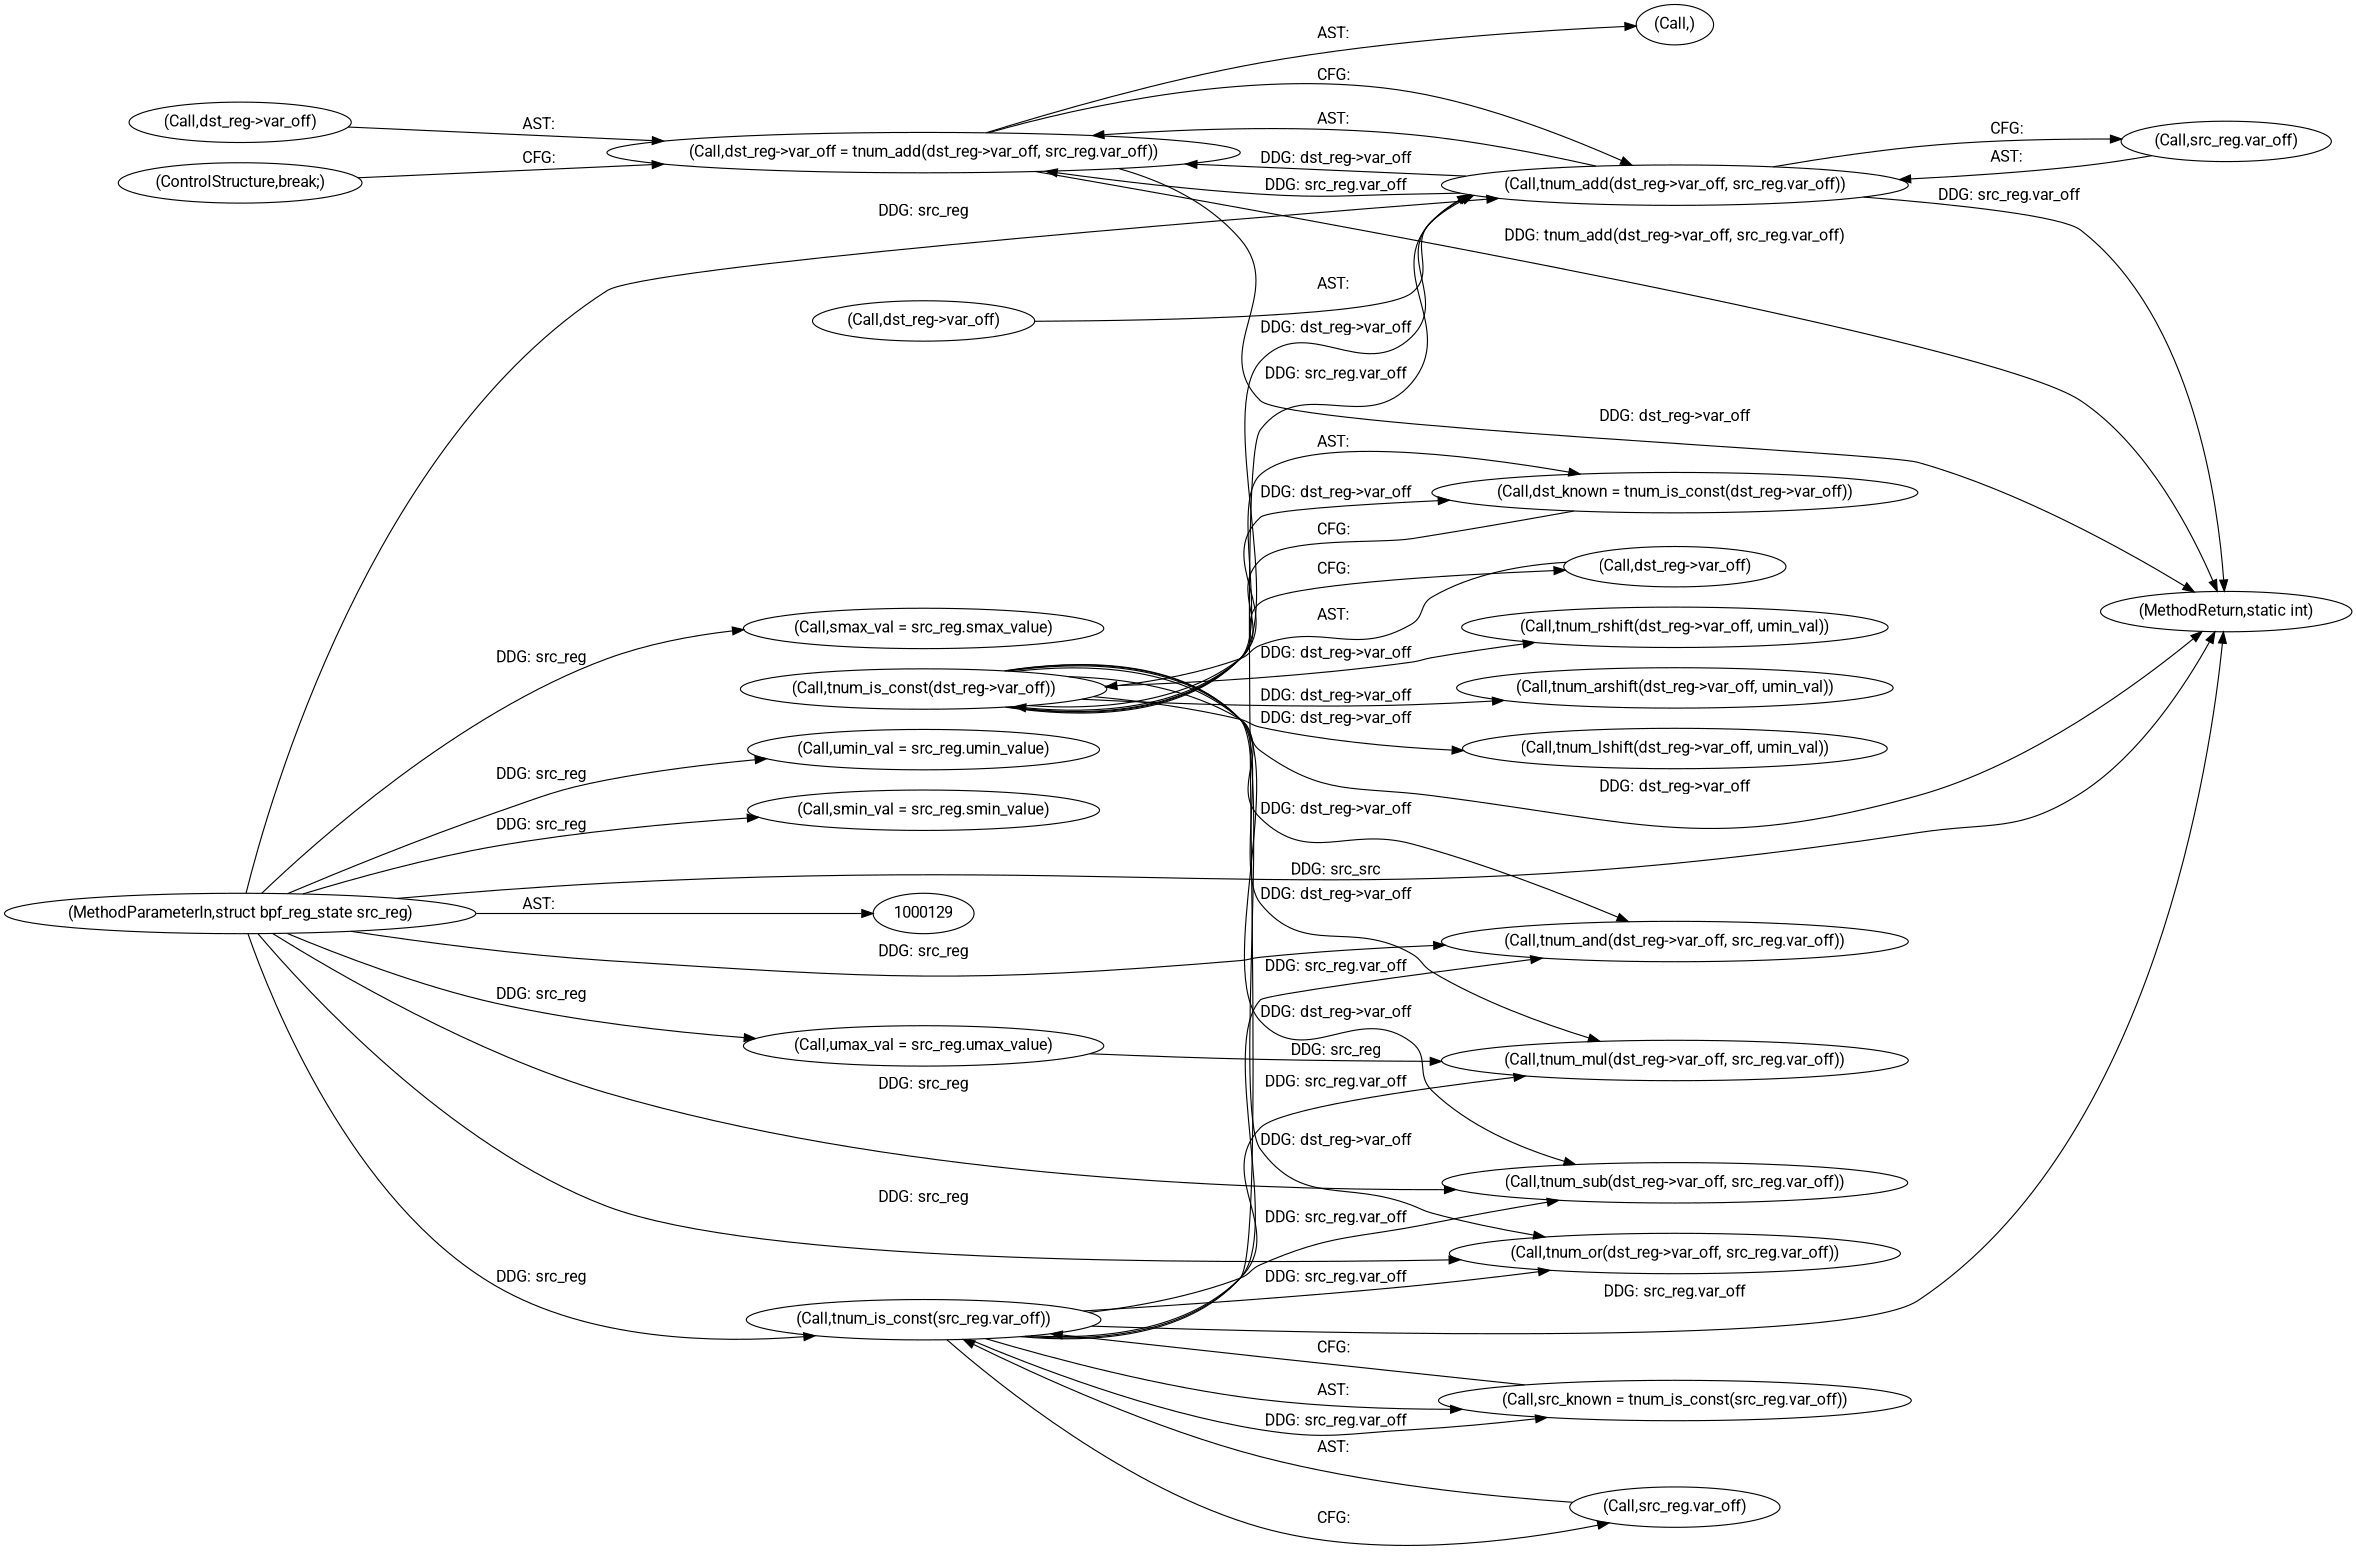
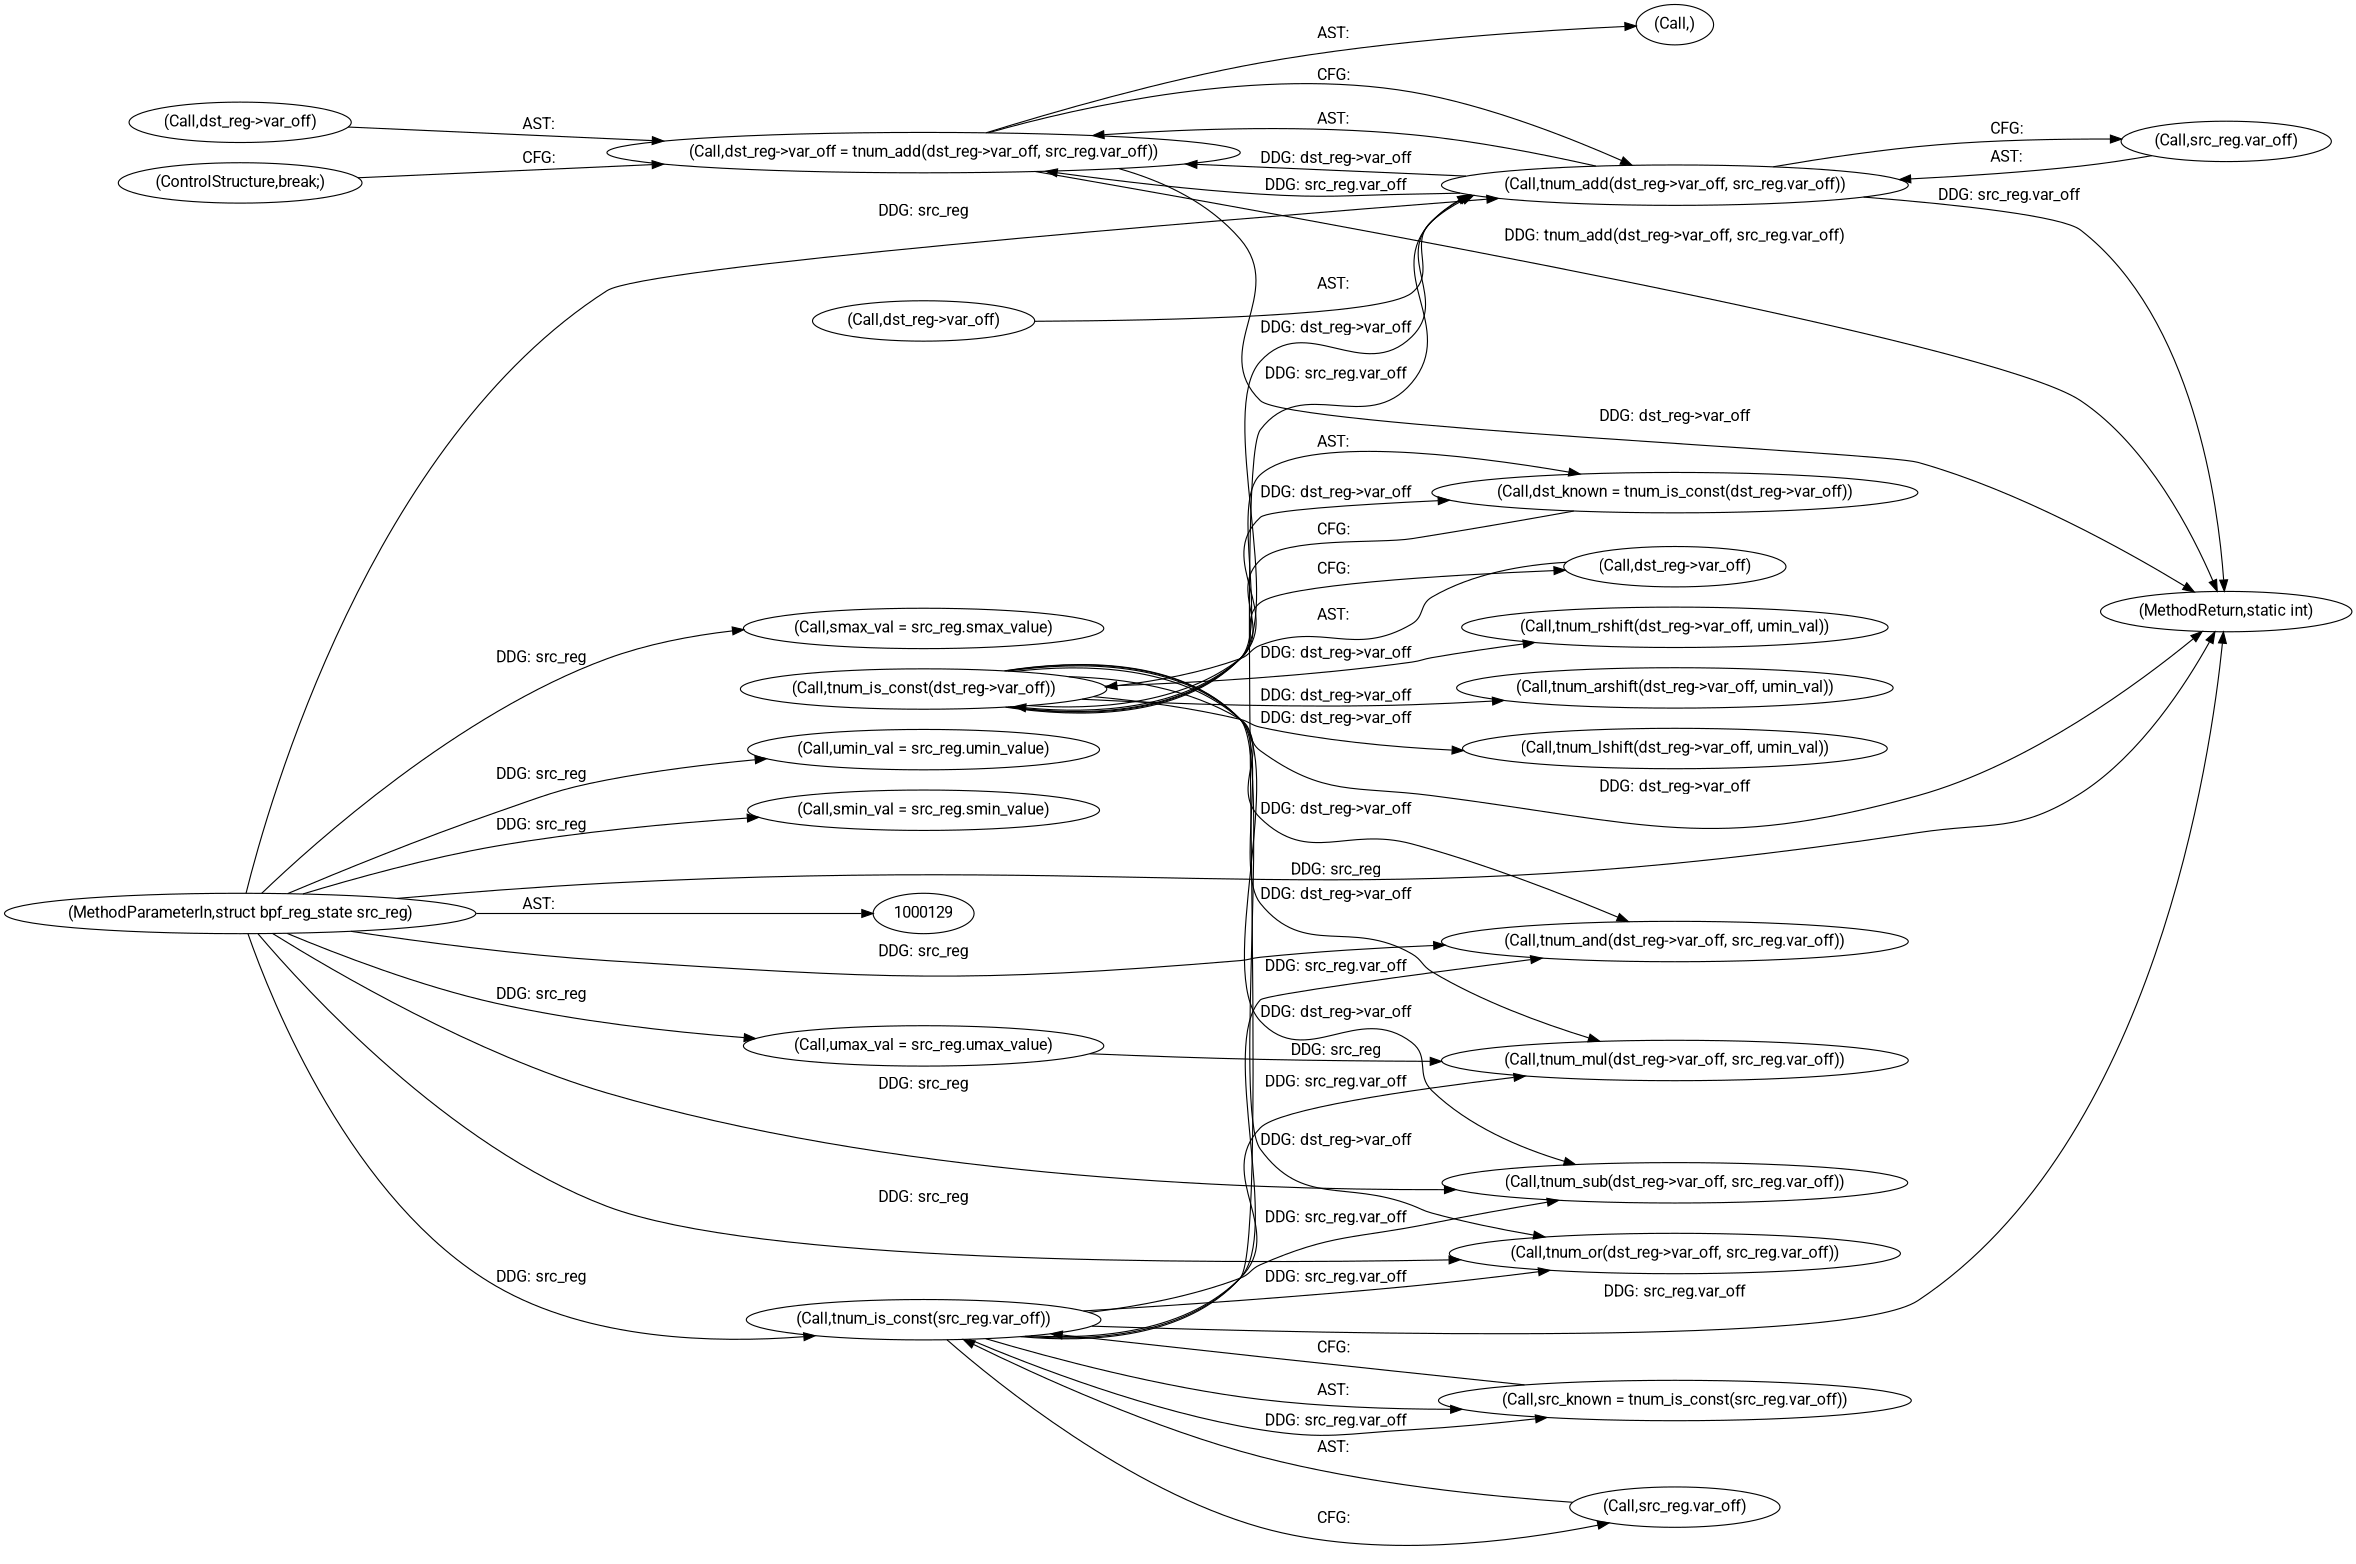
edge "(MethodParameterIn,struct bpf_reg_state src_reg)" -> "(MethodReturn,static int)": label "DDG: src_src" -> "DDG: src_reg"
